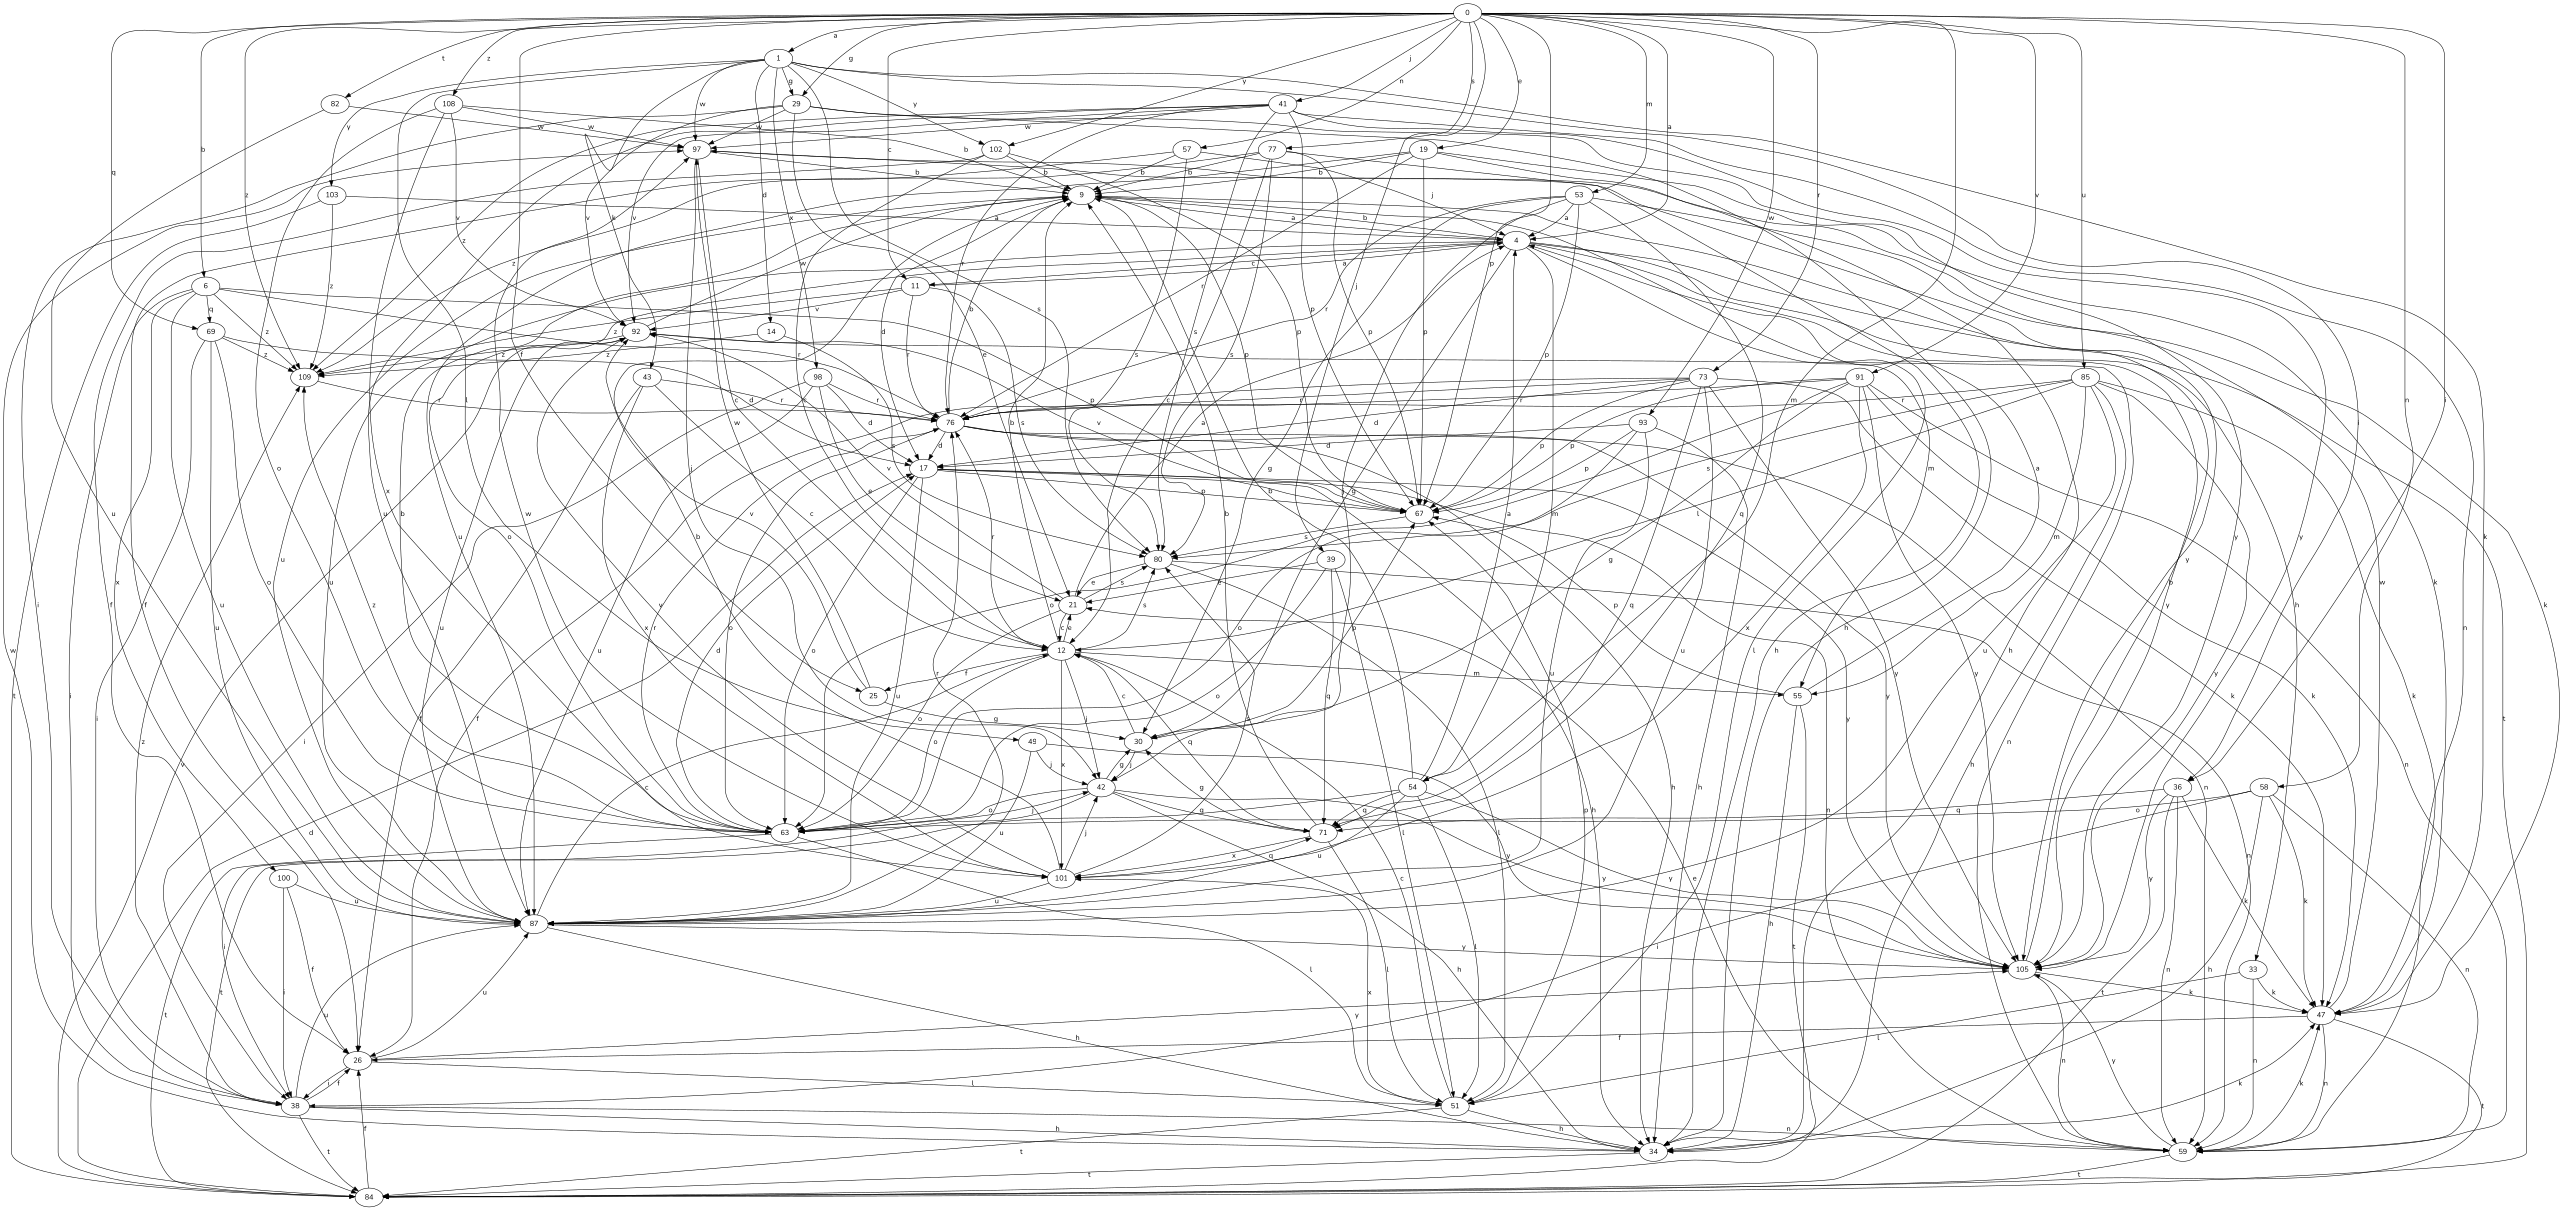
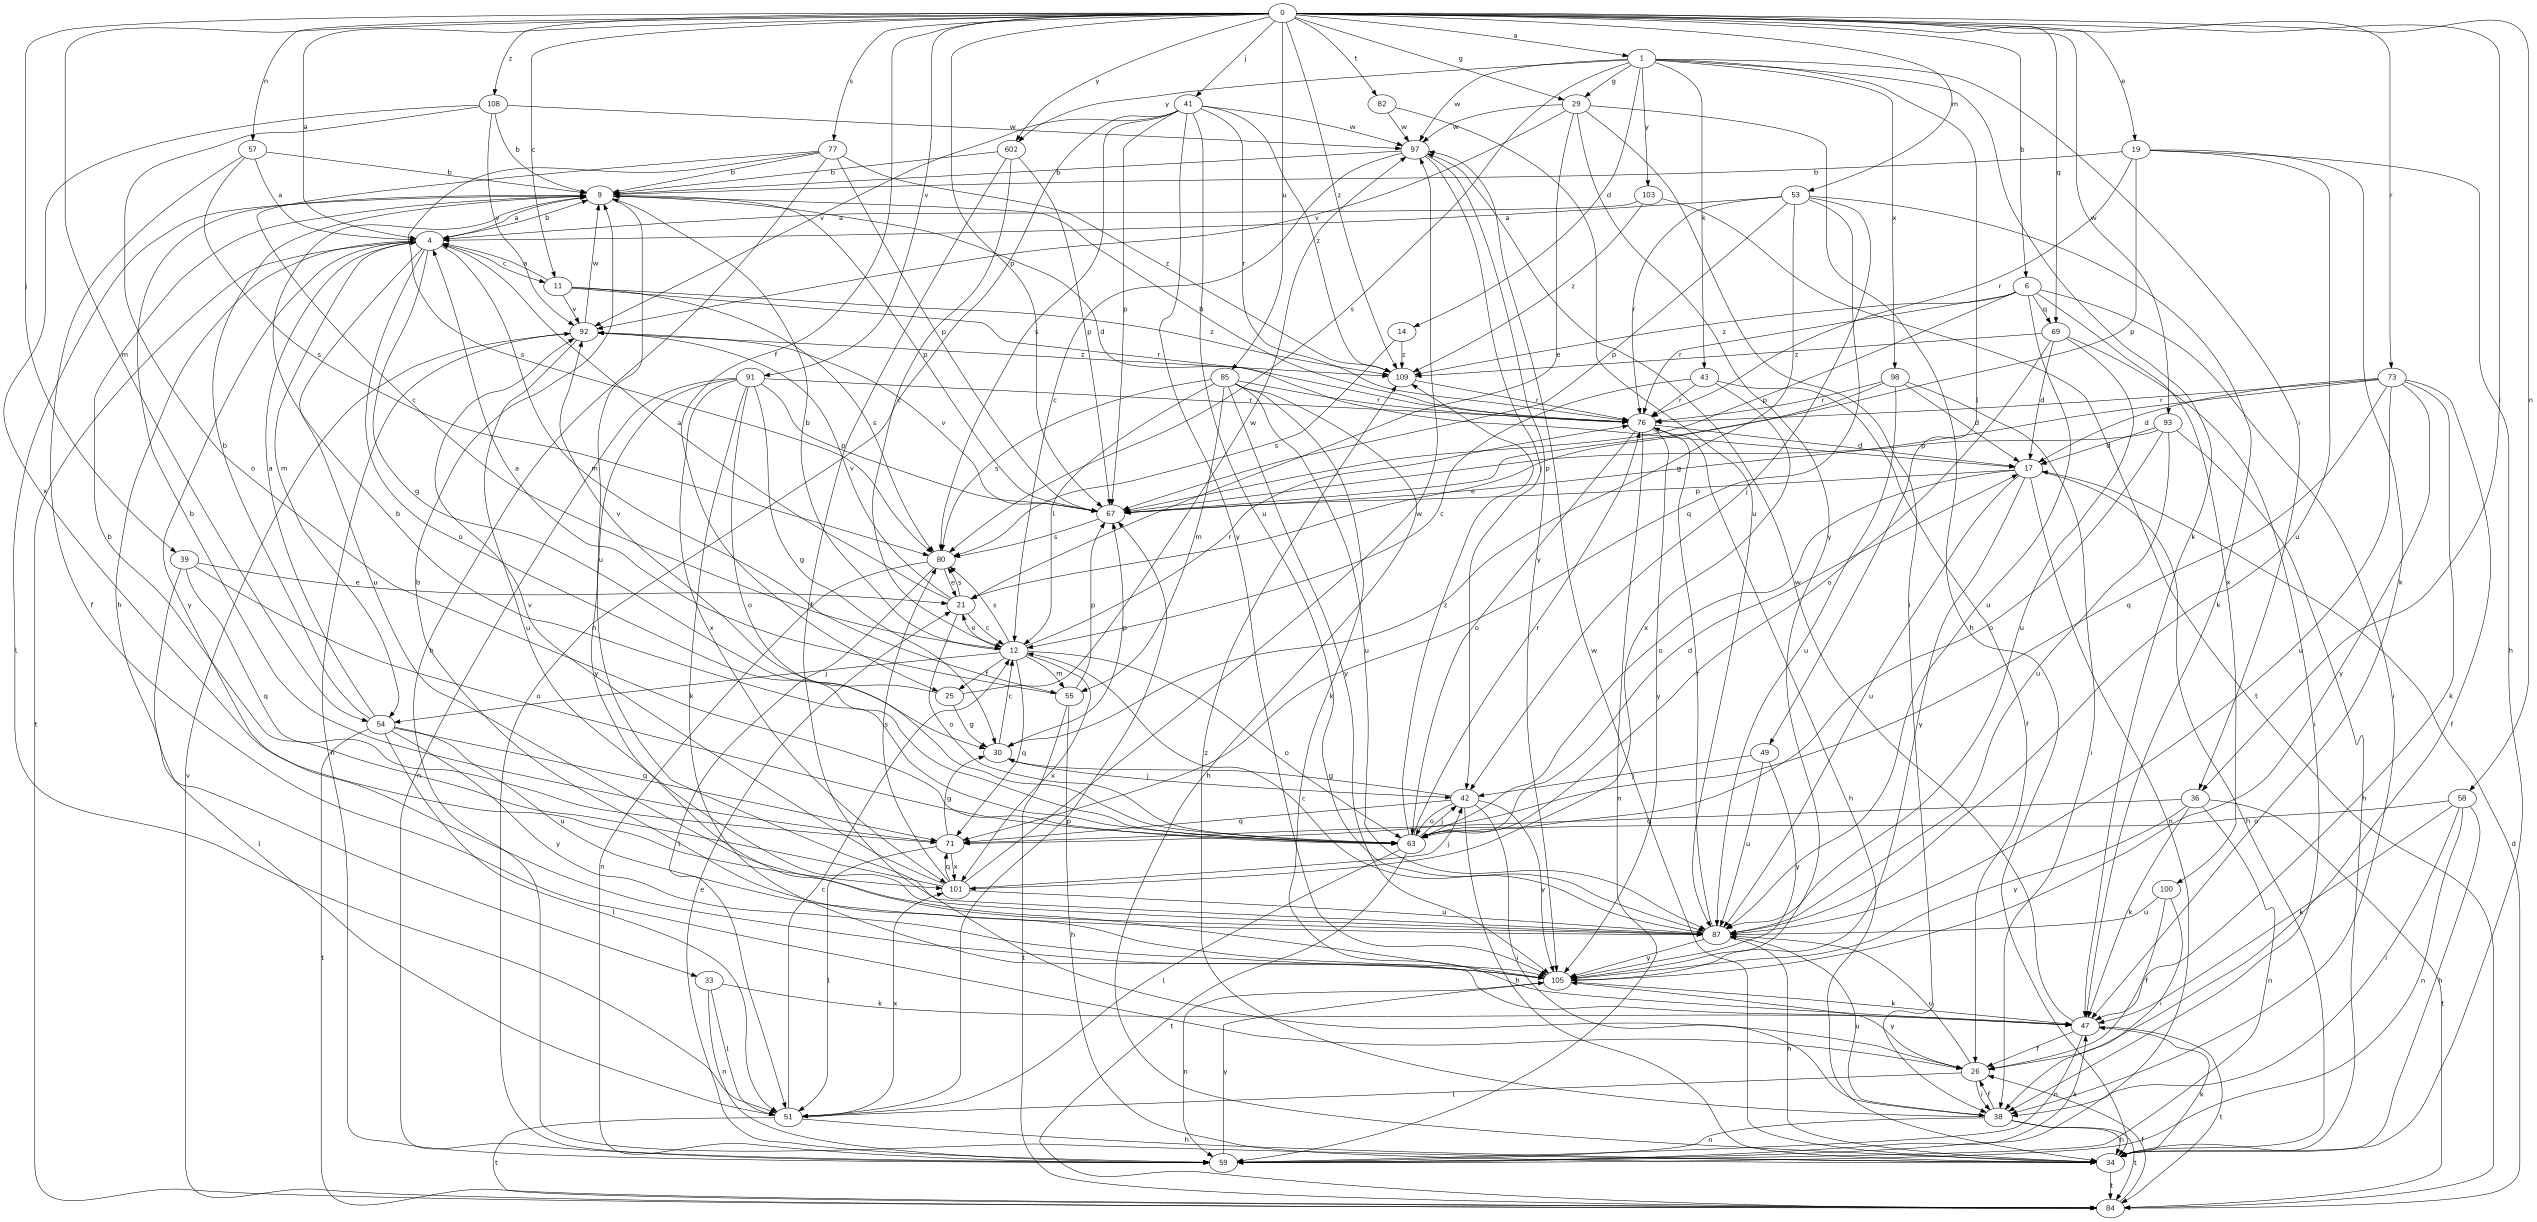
node "102": label "102" -> "602"
edge "57" -> "4": label "j" -> "a"
edge "12" -> "42": now "12" -> "54"
edge "59" -> "84": removed, label "t"
